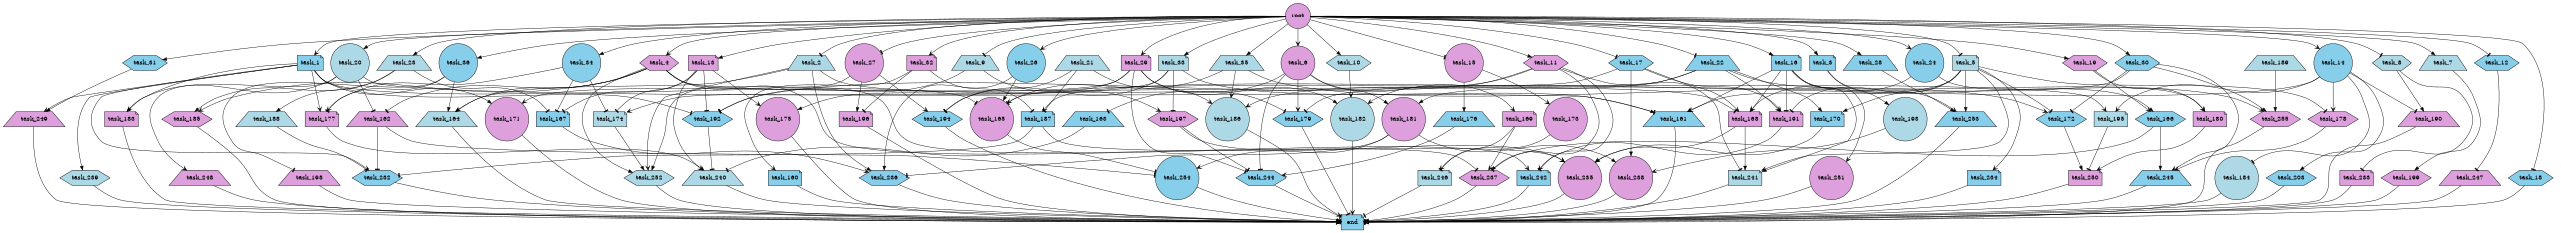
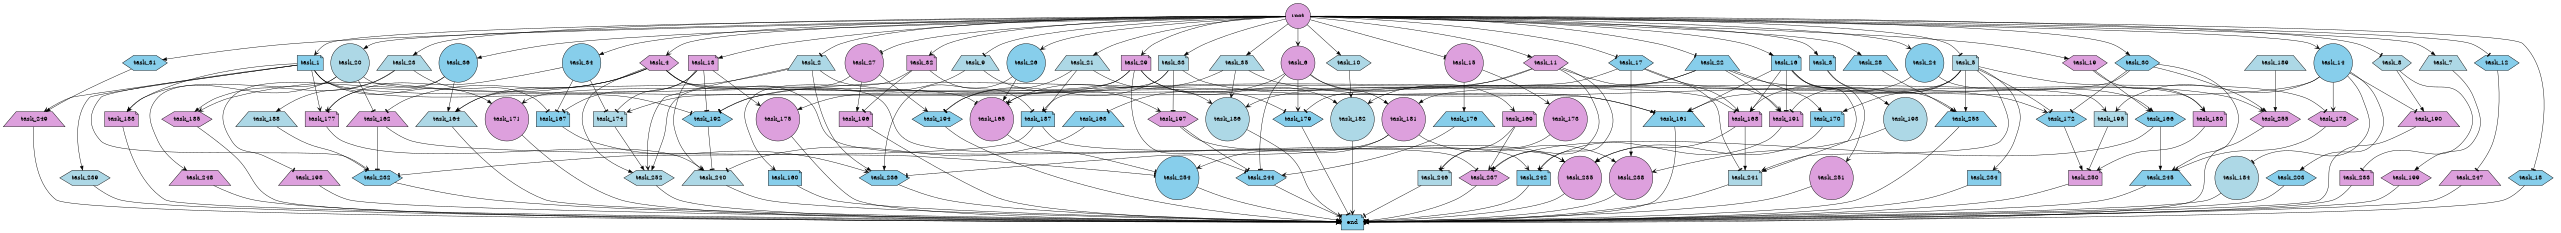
edge "root" -> "task_21": added
